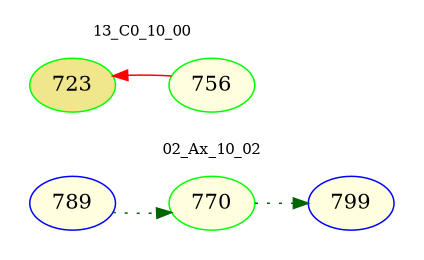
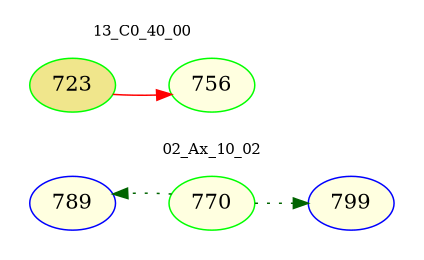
cluster "13_C0_10_00": label "13_C0_10_00" -> "13_C0_40_00"
edge "756" -> "723": reversed
edge "789" -> "770": reversed
